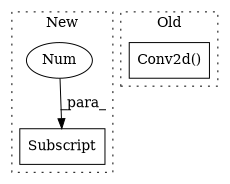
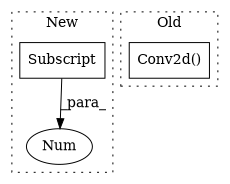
edge "Num" -> "Subscript": reversed
